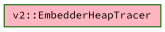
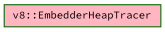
node "v2::EmbedderHeapTracer": label "v2::EmbedderHeapTracer" -> "v8::EmbedderHeapTracer"
